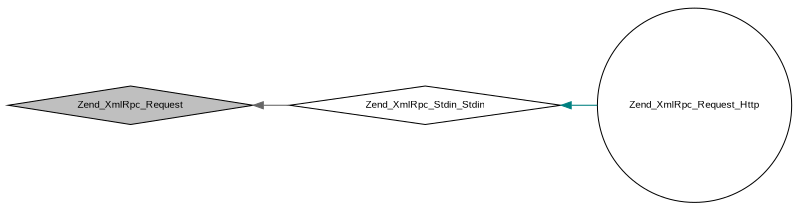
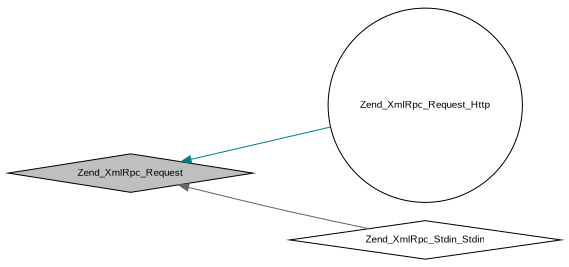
edge "Zend_XmlRpc_Request_Http" -> "Zend_XmlRpc_Stdin_Stdin": now "Zend_XmlRpc_Request_Http" -> "Zend_XmlRpc_Request"
